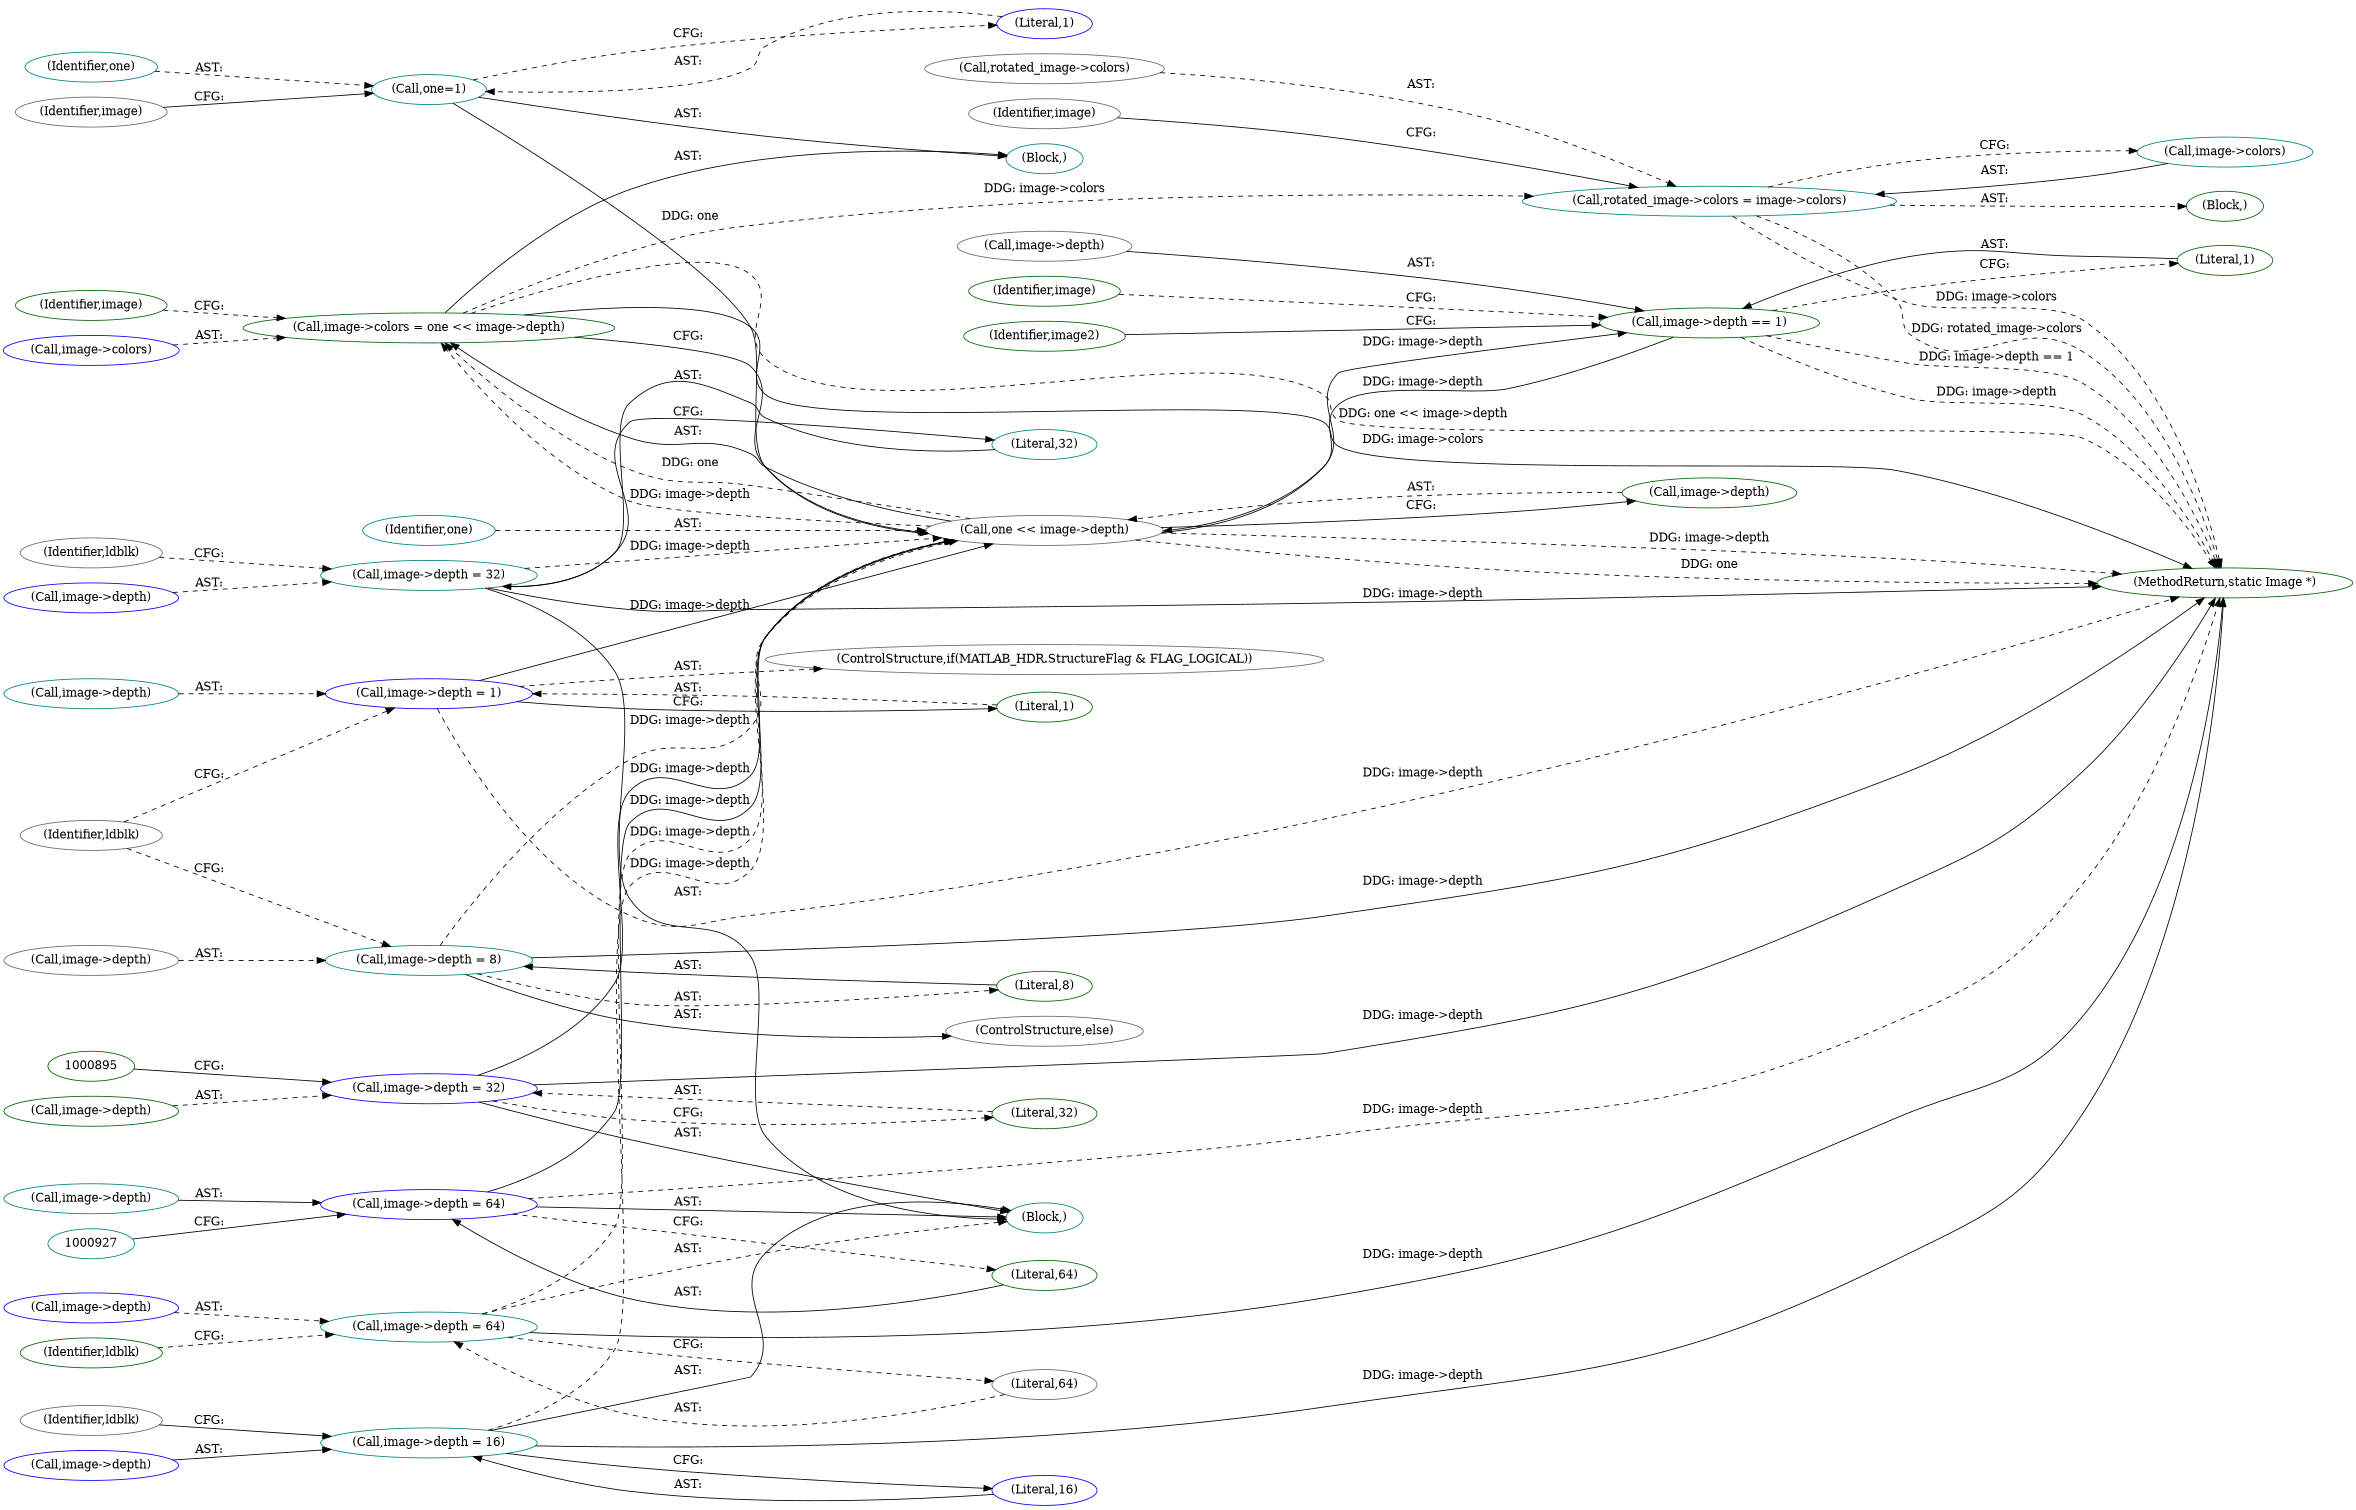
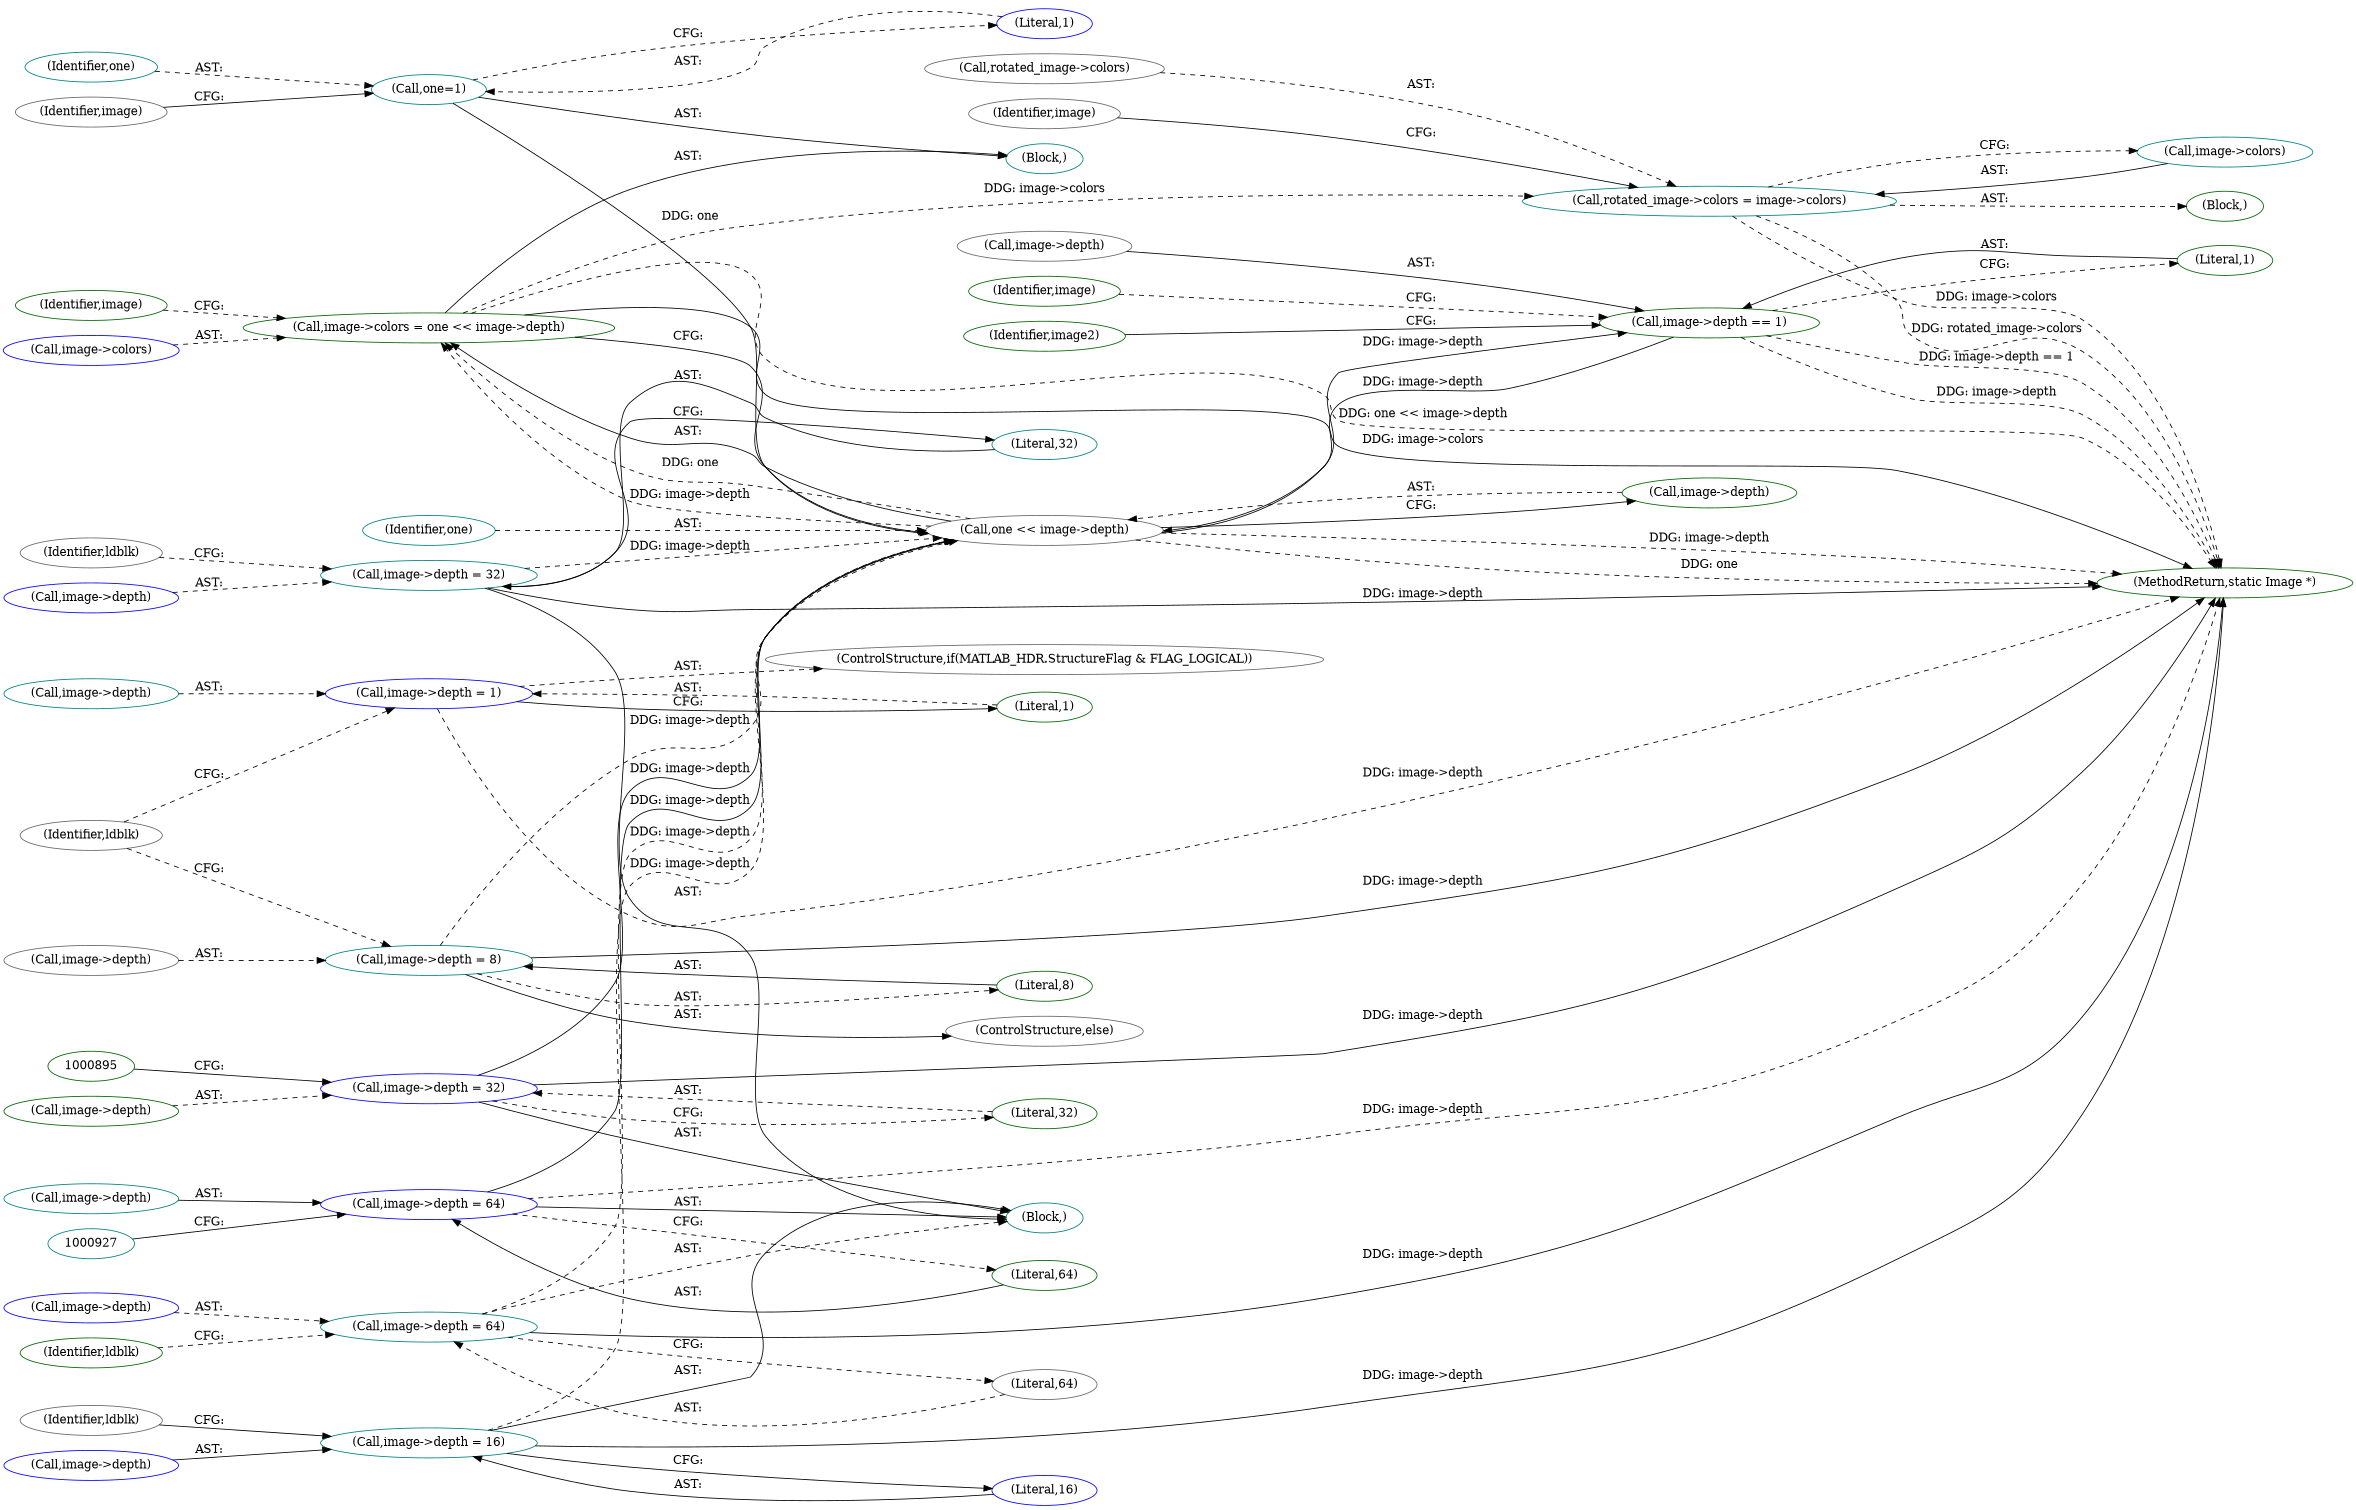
edge "(Call,image->depth = 1)" -> "(Call,one << image->depth)": removed, label "DDG: image->depth"
